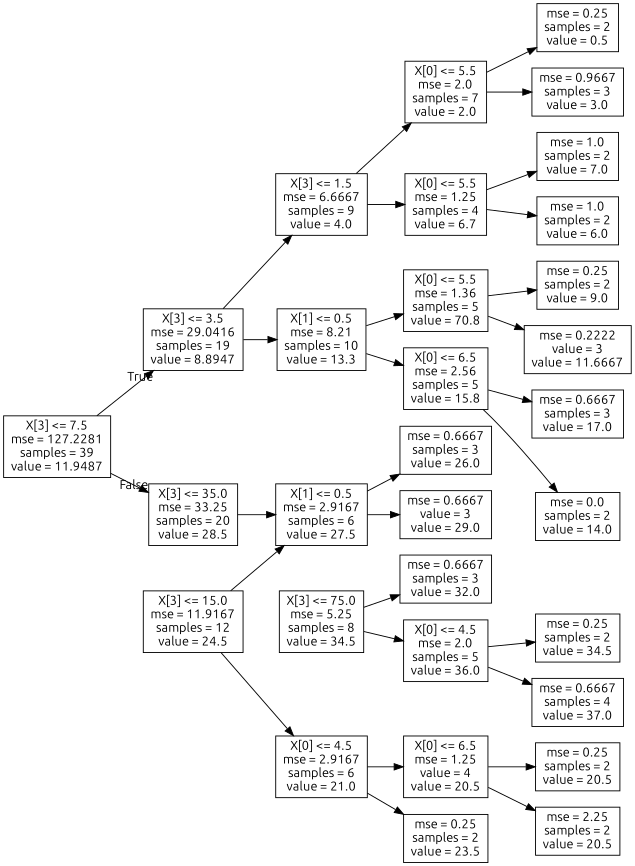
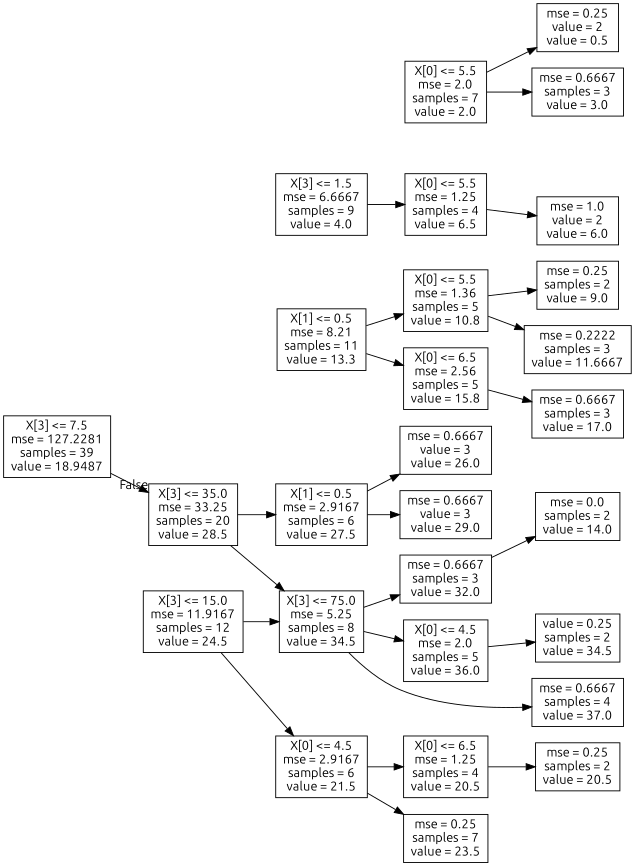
node "mse = 0.25 samples = 2 value = 0.5": label "mse = 0.25 samples = 2 value = 0.5" -> "mse = 0.25 value = 2 value = 0.5"
node "mse = 0.9667 samples = 3 value = 3.0": label "mse = 0.9667 samples = 3 value = 3.0" -> "mse = 0.6667 samples = 3 value = 3.0"
edge "X[3] <= 1.5 mse = 6.6667 samples = 9 value = 4.0" -> "X[0] <= 5.5 mse = 2.0 samples = 7 value = 2.0": removed
node "mse = 1.0 samples = 2 value = 7.0": removed
node "X[0] <= 5.5 mse = 1.25 samples = 4 value = 6.7": label "X[0] <= 5.5 mse = 1.25 samples = 4 value = 6.7" -> "X[0] <= 5.5 mse = 1.25 samples = 4 value = 6.5"
node "mse = 1.0 samples = 2 value = 6.0": label "mse = 1.0 samples = 2 value = 6.0" -> "mse = 1.0 value = 2 value = 6.0"
node "X[0] <= 5.5 mse = 1.36 samples = 5 value = 70.8": label "X[0] <= 5.5 mse = 1.36 samples = 5 value = 70.8" -> "X[0] <= 5.5 mse = 1.36 samples = 5 value = 10.8"
node "X[3] <= 3.5 mse = 29.0416 samples = 19 value = 8.8947": removed
node "X[1] <= 0.5 mse = 8.21 samples = 10 value = 13.3": label "X[1] <= 0.5 mse = 8.21 samples = 10 value = 13.3" -> "X[1] <= 0.5 mse = 8.21 samples = 11 value = 13.3"
node "mse = 0.2222 value = 3 value = 11.6667": label "mse = 0.2222 value = 3 value = 11.6667" -> "mse = 0.2222 samples = 3 value = 11.6667"
edge "X[0] <= 6.5 mse = 2.56 samples = 5 value = 15.8" -> "mse = 0.0 samples = 2 value = 14.0": now "mse = 0.6667 samples = 3 value = 32.0" -> "mse = 0.0 samples = 2 value = 14.0"
node "X[3] <= 7.5 mse = 127.2281 samples = 39 value = 11.9487": label "X[3] <= 7.5 mse = 127.2281 samples = 39 value = 11.9487" -> "X[3] <= 7.5 mse = 127.2281 samples = 39 value = 18.9487"
node "mse = 0.6667 samples = 3 value = 26.0": label "mse = 0.6667 samples = 3 value = 26.0" -> "mse = 0.6667 value = 3 value = 26.0"
edge "X[3] <= 35.0 mse = 33.25 samples = 20 value = 28.5" -> "X[3] <= 75.0 mse = 5.25 samples = 8 value = 34.5": added
edge "X[3] <= 15.0 mse = 11.9167 samples = 12 value = 24.5" -> "X[1] <= 0.5 mse = 2.9167 samples = 6 value = 27.5": now "X[3] <= 15.0 mse = 11.9167 samples = 12 value = 24.5" -> "X[3] <= 75.0 mse = 5.25 samples = 8 value = 34.5"
node "mse = 0.25 samples = 2 value = 34.5": label "mse = 0.25 samples = 2 value = 34.5" -> "value = 0.25 samples = 2 value = 34.5"
edge "X[0] <= 4.5 mse = 2.0 samples = 5 value = 36.0" -> "mse = 0.6667 samples = 4 value = 37.0": now "X[3] <= 75.0 mse = 5.25 samples = 8 value = 34.5" -> "mse = 0.6667 samples = 4 value = 37.0"
node "X[0] <= 4.5 mse = 2.9167 samples = 6 value = 21.0": label "X[0] <= 4.5 mse = 2.9167 samples = 6 value = 21.0" -> "X[0] <= 4.5 mse = 2.9167 samples = 6 value = 21.5"
node "X[0] <= 6.5 mse = 1.25 value = 4 value = 20.5": label "X[0] <= 6.5 mse = 1.25 value = 4 value = 20.5" -> "X[0] <= 6.5 mse = 1.25 samples = 4 value = 20.5"
node "mse = 2.25 samples = 2 value = 20.5": removed
node "mse = 0.25 samples = 2 value = 23.5": label "mse = 0.25 samples = 2 value = 23.5" -> "mse = 0.25 samples = 7 value = 23.5"
